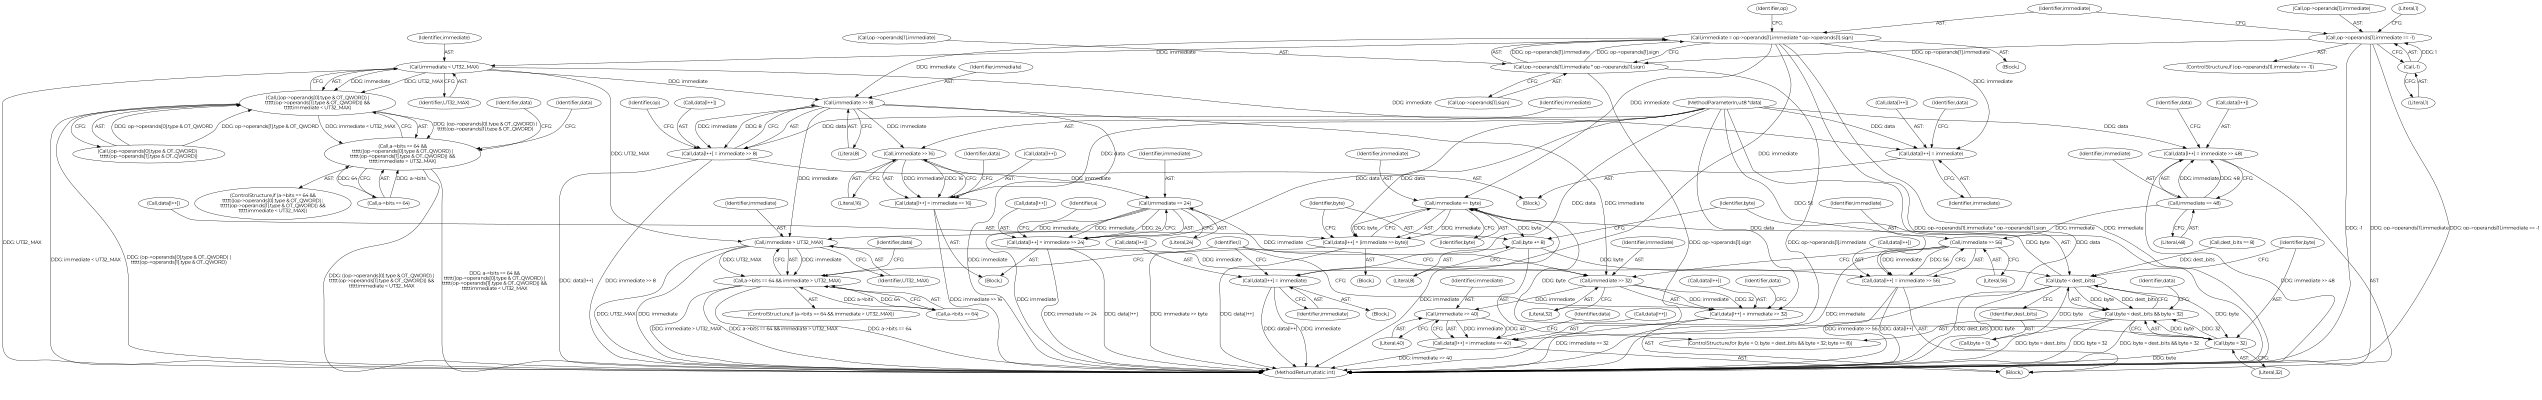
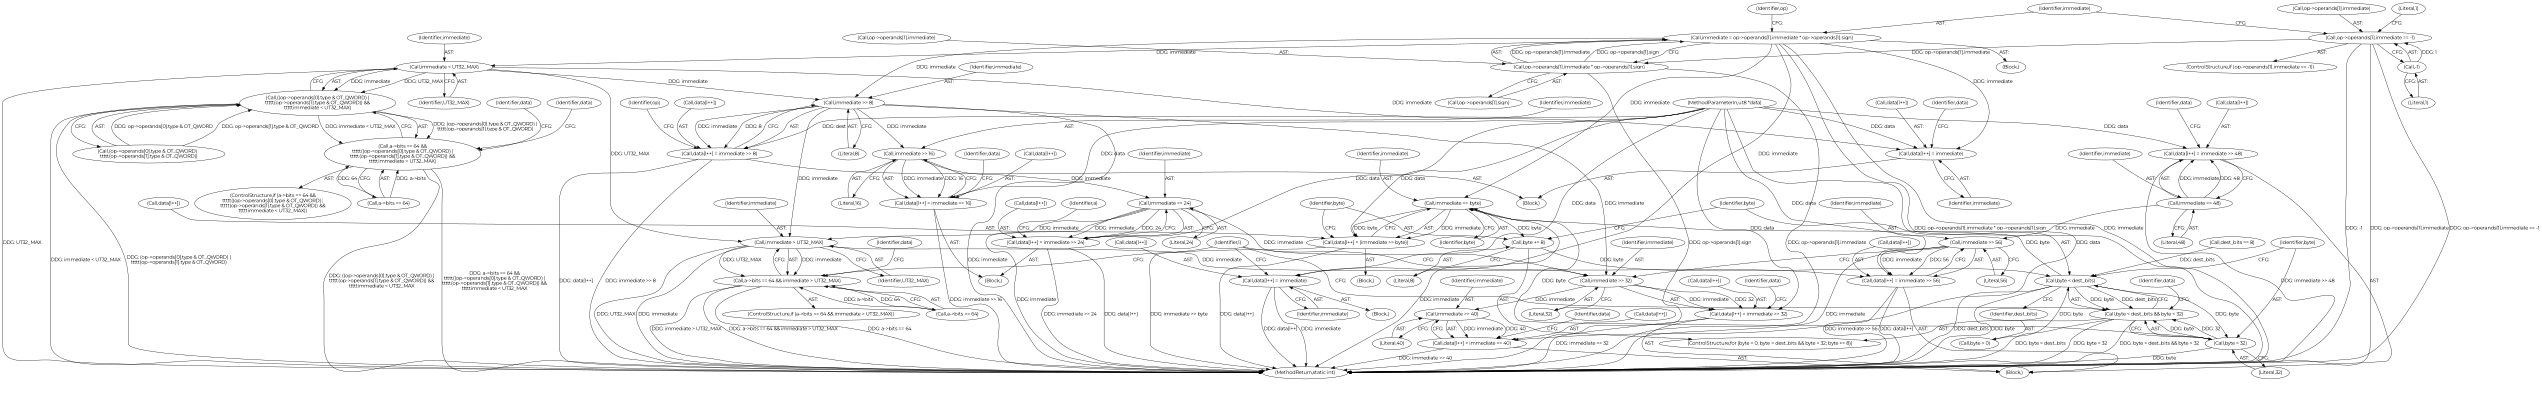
edge "(MethodParameterIn,ut8 *data)" -> "(Call,data[l++] = immediate >> 8)": label "DDG: data" -> "DDG: dest"
edge "(MethodParameterIn,ut8 *data)" -> "(Call,data[l++] = immediate >> 56)": label "DDG: 56" -> "DDG: data"
